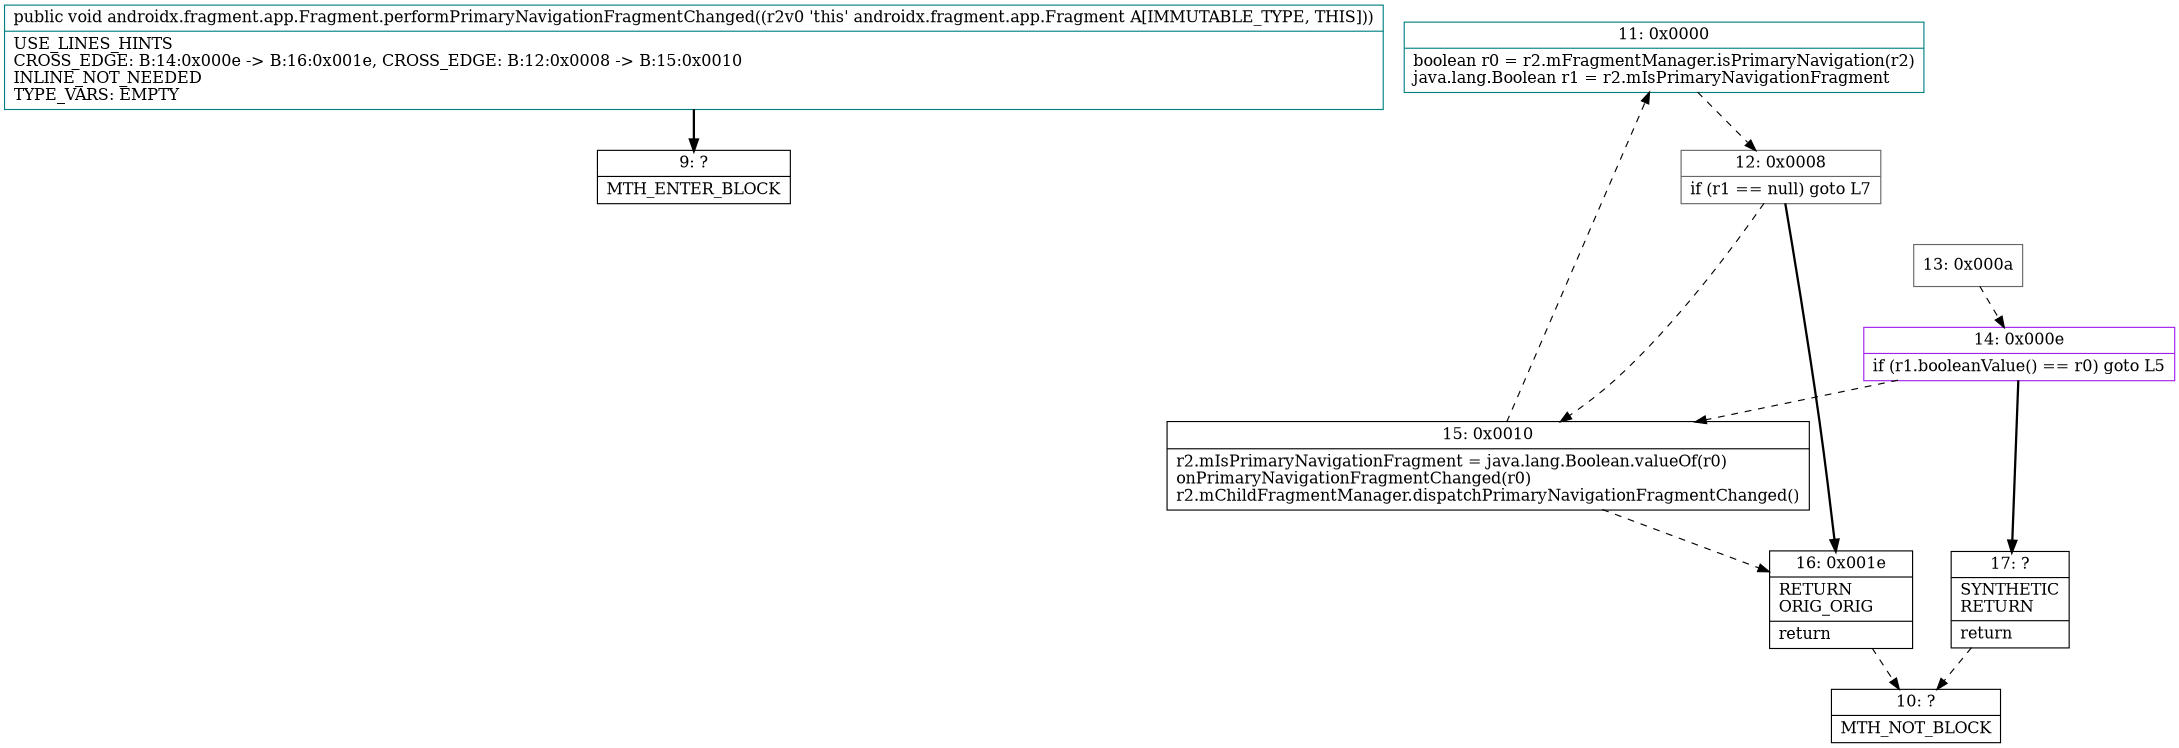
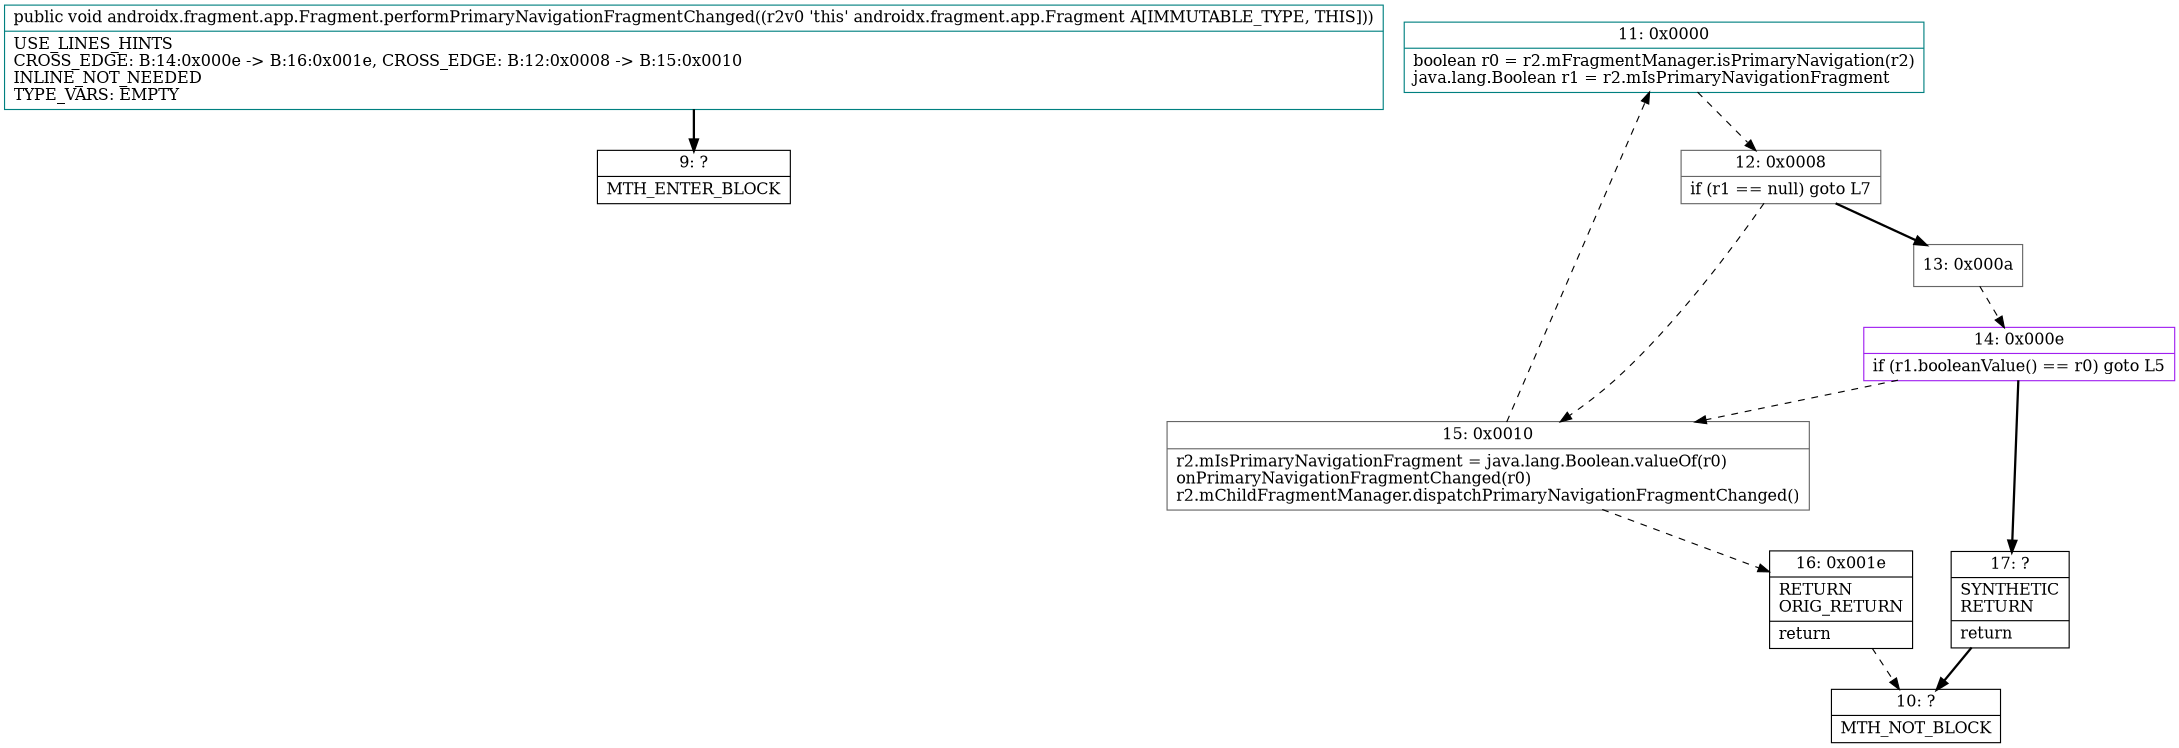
edge "12: 0x0008" -> "16: 0x001e": now "12: 0x0008" -> "13: 0x000a"
node "15: 0x0010": color black -> gray40
node "16: 0x001e": text "ORIG_ORIG" -> "ORIG_RETURN"
edge "17: ?" -> "10: ?": style dashed -> bold
